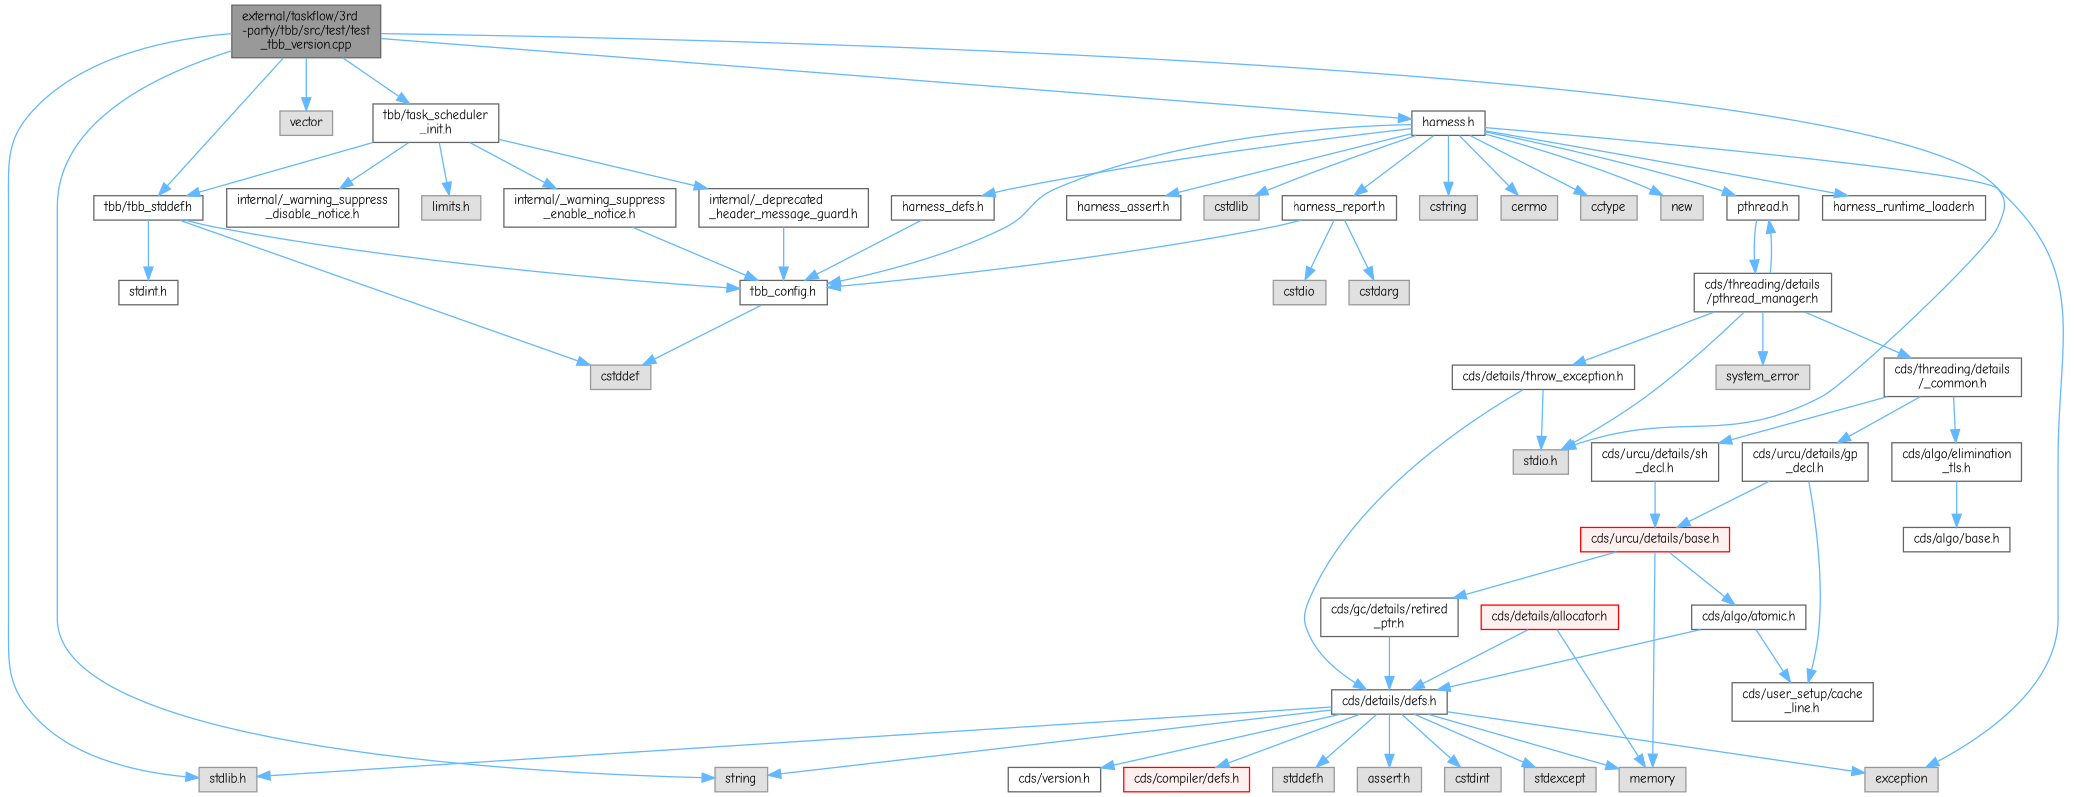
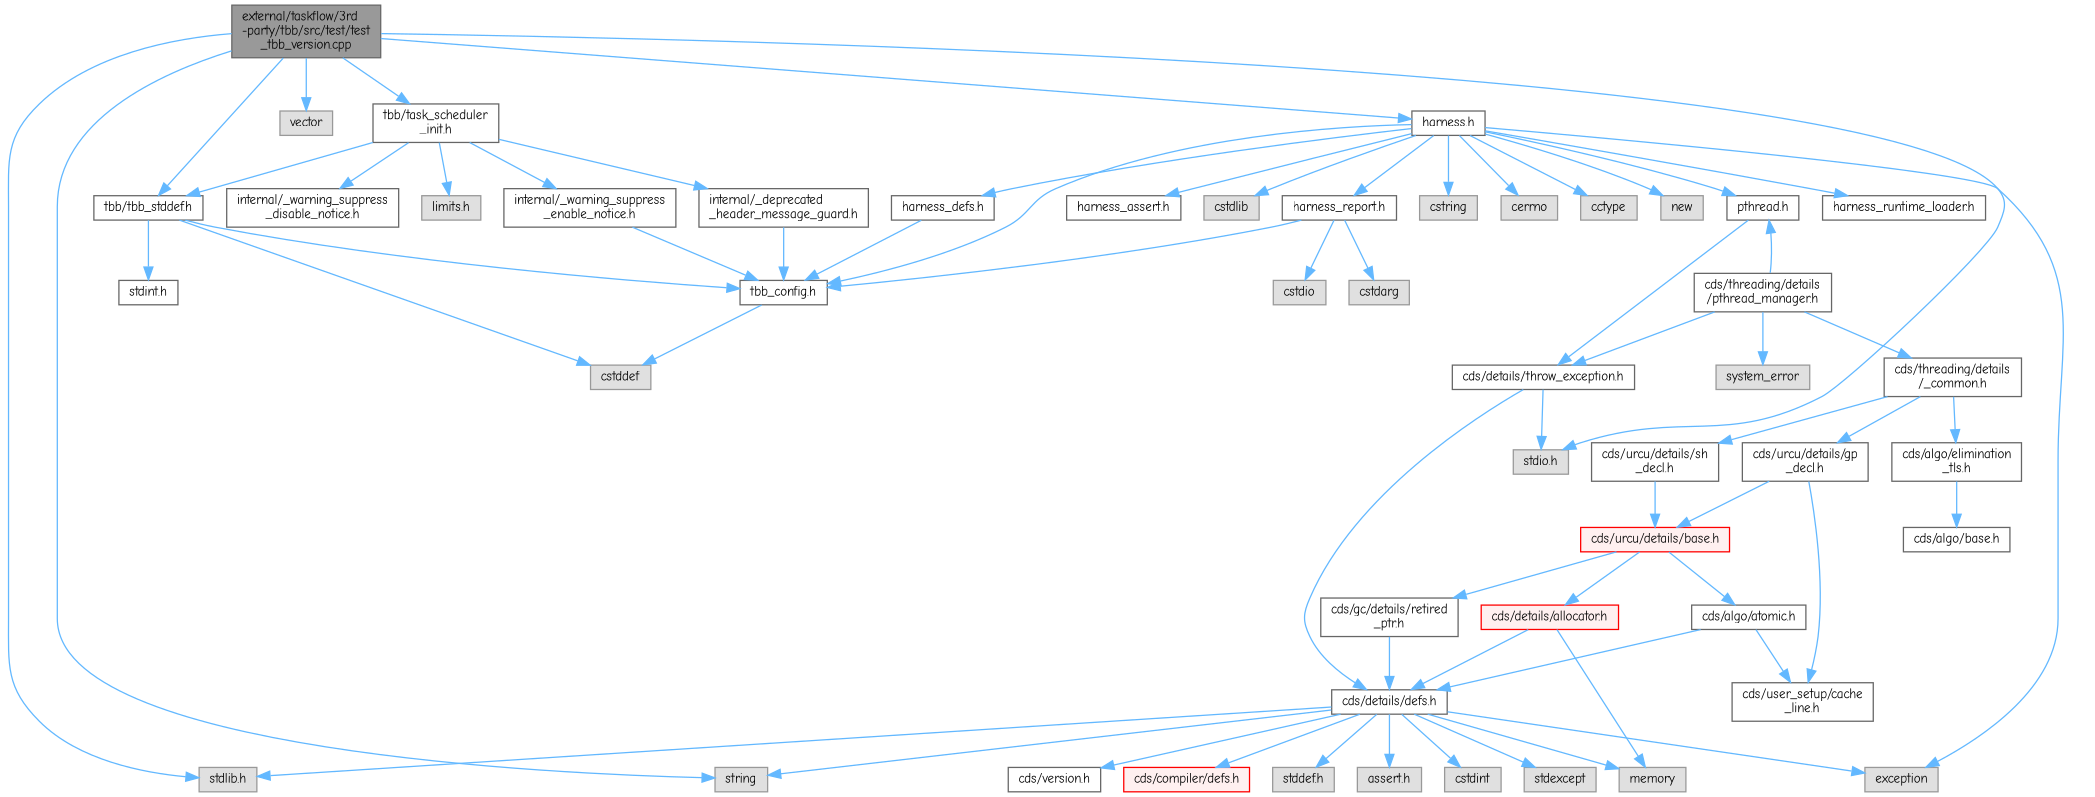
edge "pthread.h" -> "cds/threading/details /pthread_manager.h": now "pthread.h" -> "cds/details/throw_exception.h"
edge "cds/threading/details /pthread_manager.h" -> "stdio.h": removed
edge "cds/urcu/details/base.h" -> "memory": now "cds/urcu/details/base.h" -> "cds/details/allocator.h"
